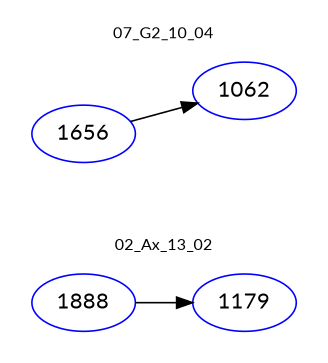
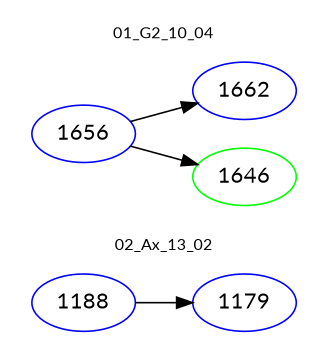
cluster "07_G2_10_04": label "07_G2_10_04" -> "01_G2_10_04"
node "1062": label "1062" -> "1662"
node "1646": added
node "1888": label "1888" -> "1188"
